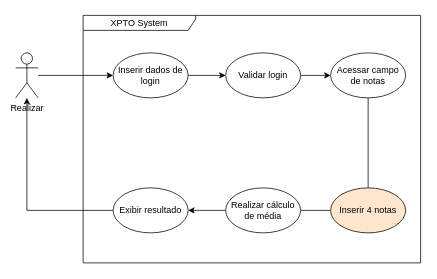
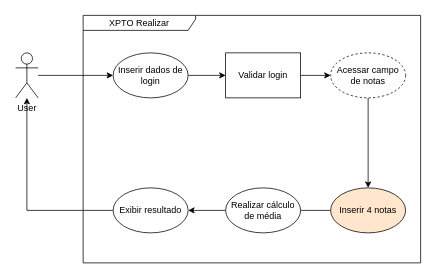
node "XPTO System": label "XPTO System" -> "XPTO Realizar"
node "Validar login": shape ellipse -> rectangle
node "Acessar campo de notas": style solid -> dashed
node "Realizar": label "Realizar" -> "User"
edge "Acessar campo de notas" -- "Inserir 4 notas": arrowhead none -> classic
